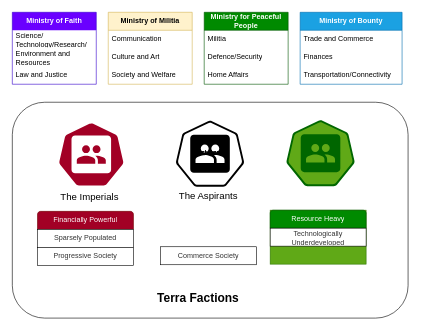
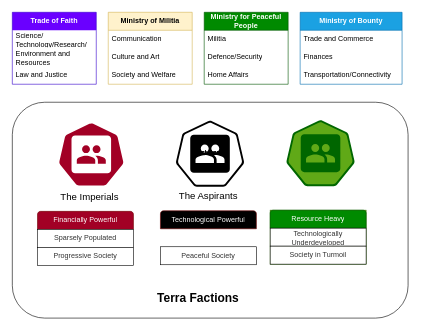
node "Ministry of Faith": label "Ministry of Faith" -> "Trade of Faith"
node "Technological Powerful": added
node "Society in Turmoil": added
node "Commerce Society": label "Commerce Society" -> "Peaceful Society"
